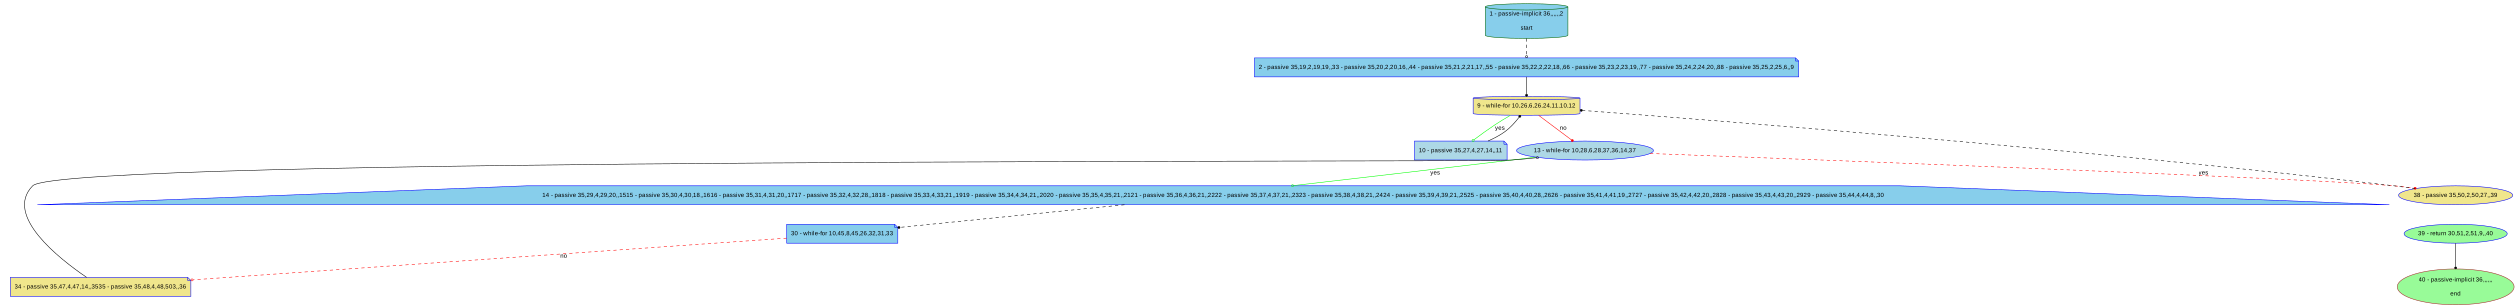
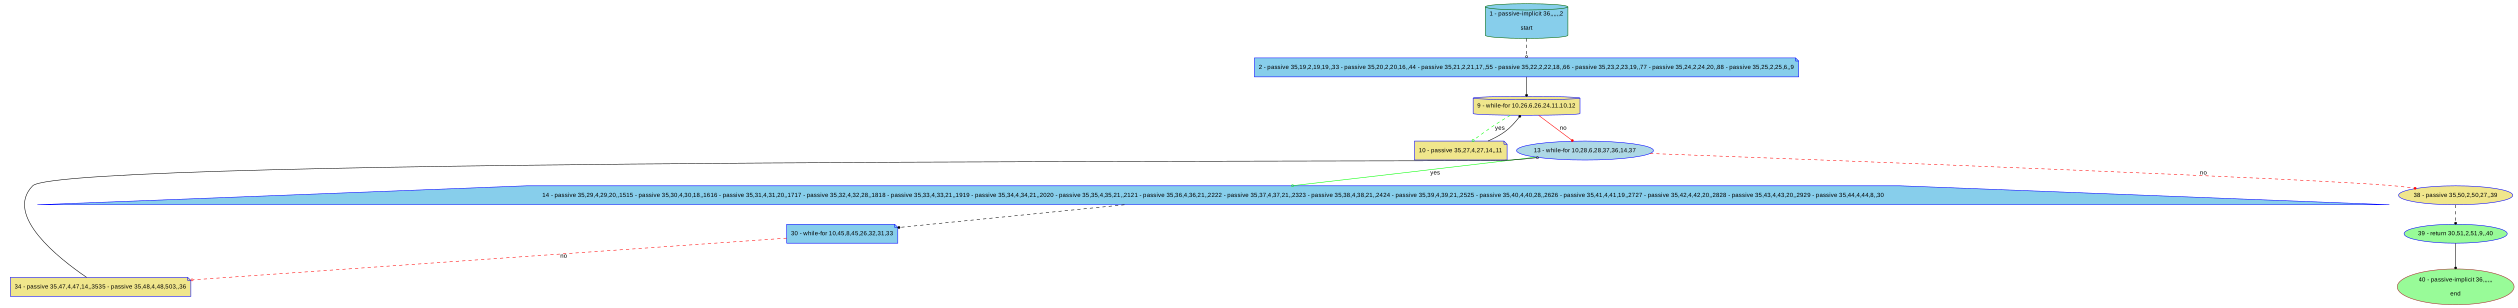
edge "9 - while-for 10,26,6,26,24,11,10,12" -> "10 - passive 35,27,4,27,14,,11": style solid -> dashed
edge "38 - passive 35,50,2,50,27,,39" -> "9 - while-for 10,26,6,26,24,11,10,12": now "38 - passive 35,50,2,50,27,,39" -> "39 - return 30,51,2,51,9,,40"
node "10 - passive 35,27,4,27,14,,11": fillcolor lightblue -> khaki
edge "13 - while-for 10,28,6,28,37,36,14,37" -> "38 - passive 35,50,2,50,27,,39": label "yes" -> "no"
